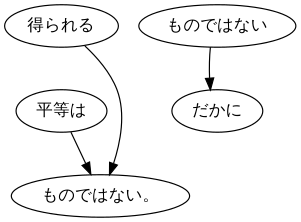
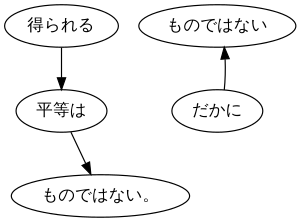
edge "ものではない" -> "だかに": reversed
edge "得られる" -> "ものではない。": now "得られる" -> "平等は"
